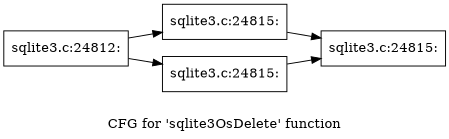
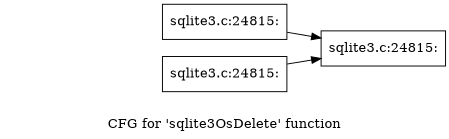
node "sqlite3.c:24812:": removed
